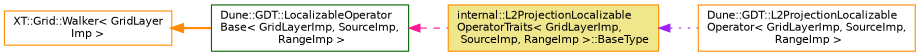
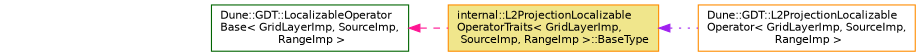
node "XT::Grid::Walker< GridLayer Imp >": removed
